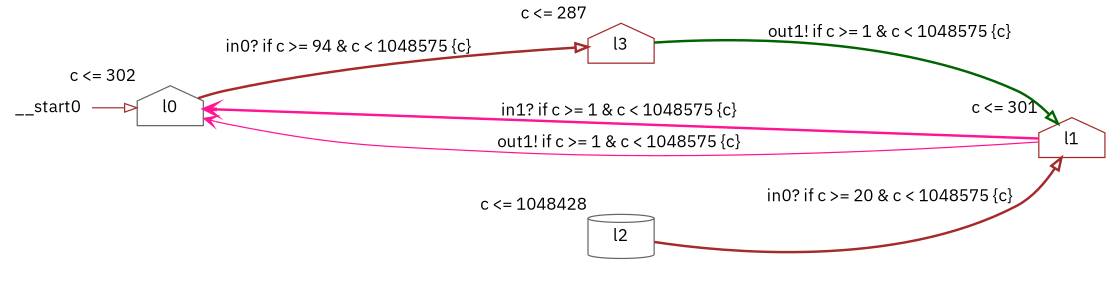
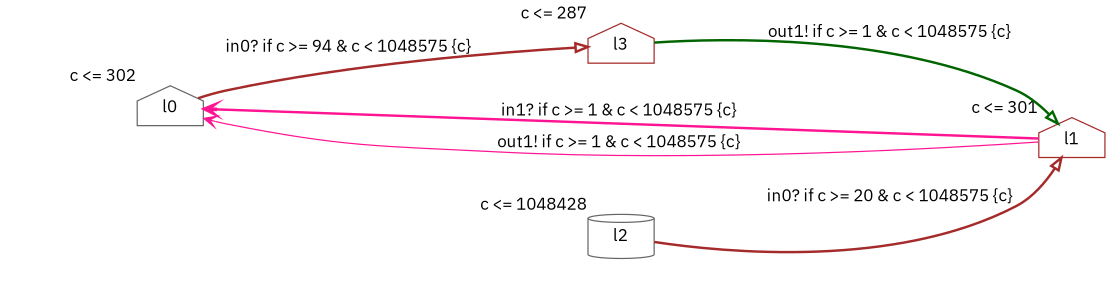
node "__start0": removed
